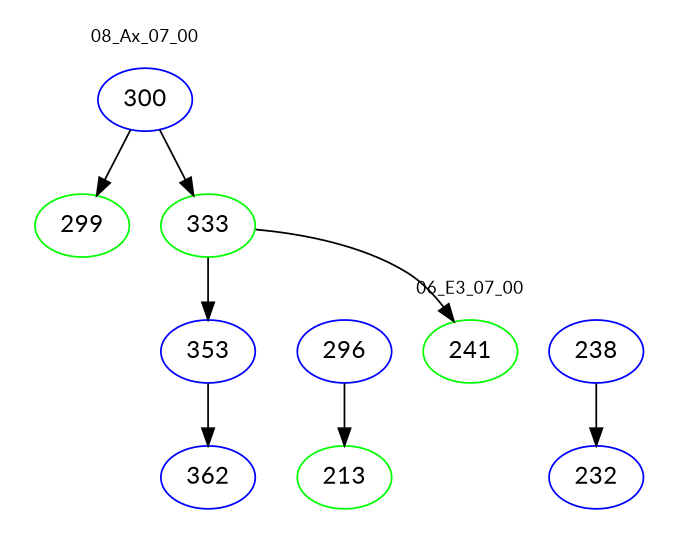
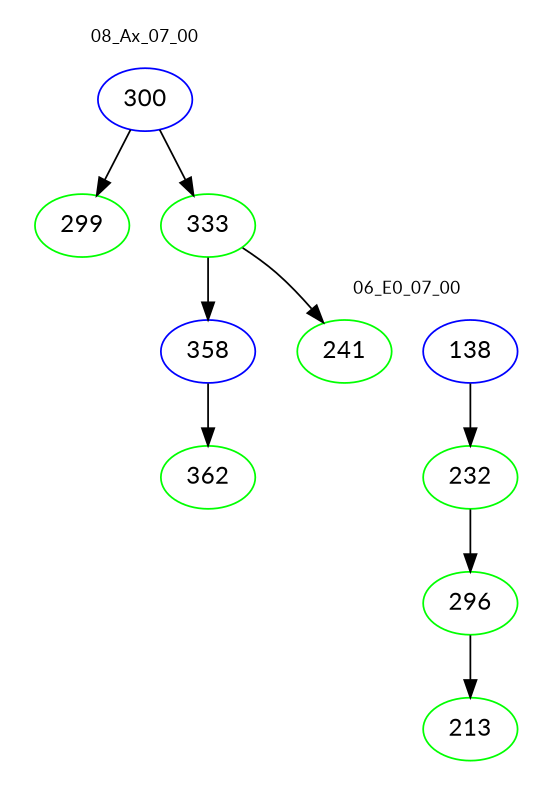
cluster "06_E3_07_00": label "06_E3_07_00" -> "06_E0_07_00"
node "353": label "353" -> "358"
node "296": color blue -> green
node "238": label "238" -> "138"
node "362": color blue -> green
node "232": color blue -> green
edge "232" -> "296": added
